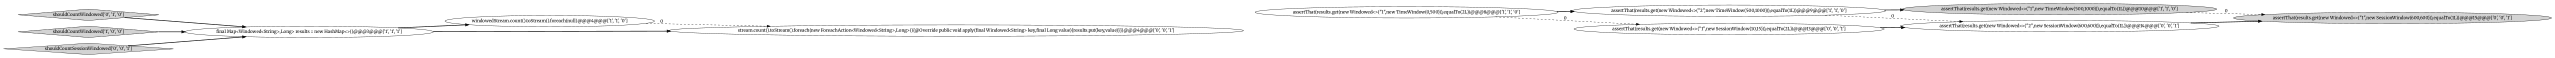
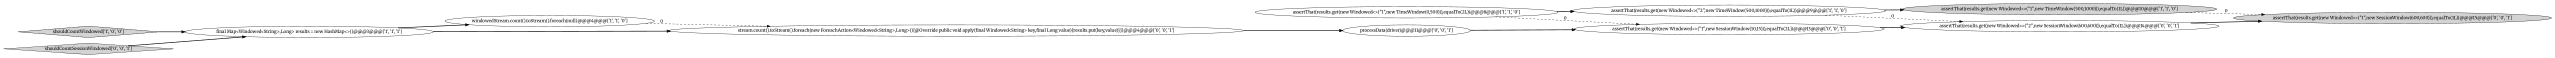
node "shouldCountWindowed['0', '1', '0']": removed
node "processData(driver)@@@11@@@['0', '0', '1']": added
